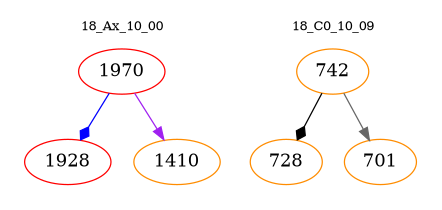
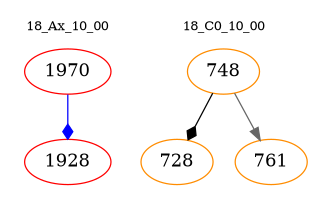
cluster "18_C0_10_09": label "18_C0_10_09" -> "18_C0_10_00"
node "742": label "742" -> "748"
node "1410": removed
node "701": label "701" -> "761"
